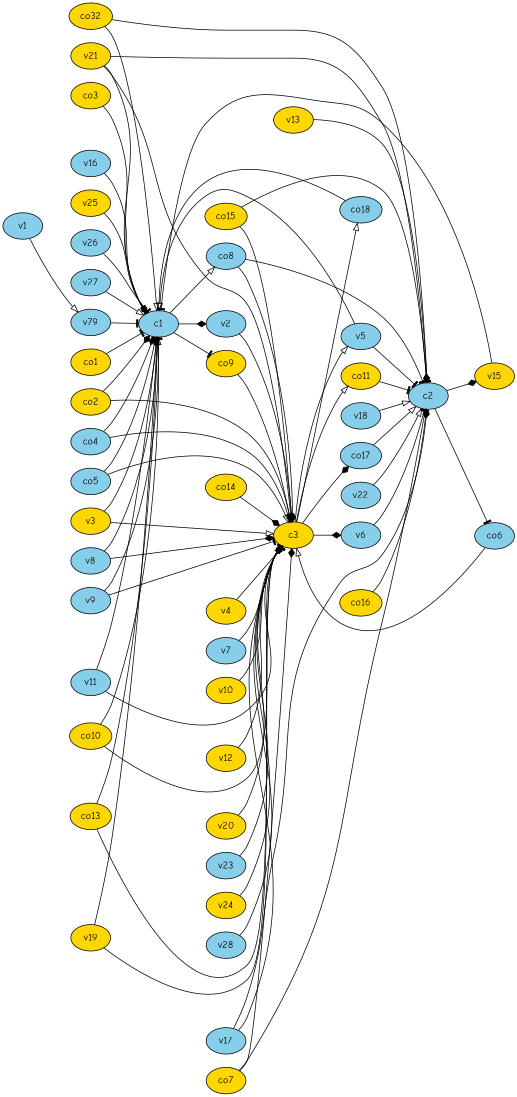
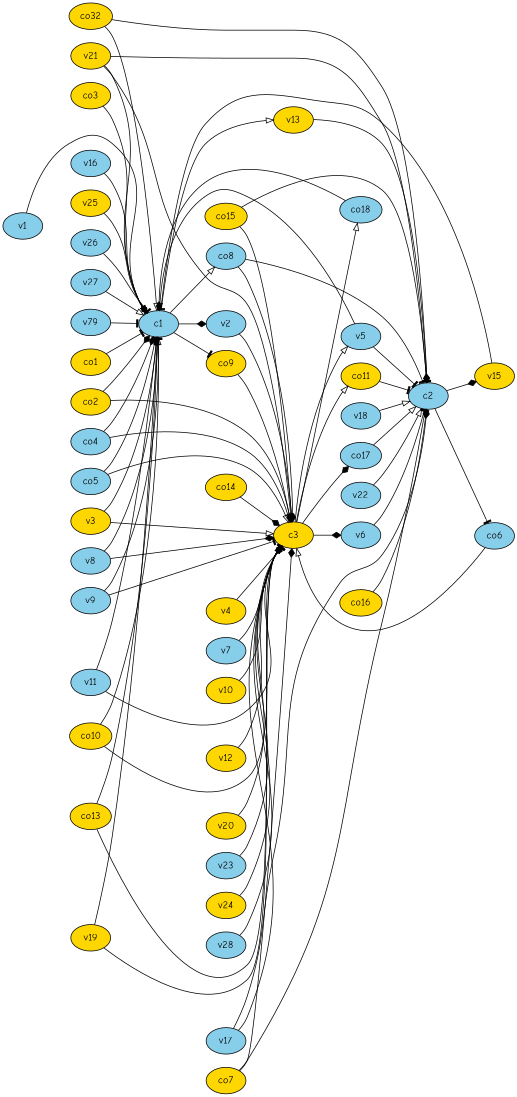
edge "co18" -> "c1": arrowhead onormal -> diamond
edge "c1" -> "v13": added
edge "v1" -> "v79": now "v1" -> "c1"
